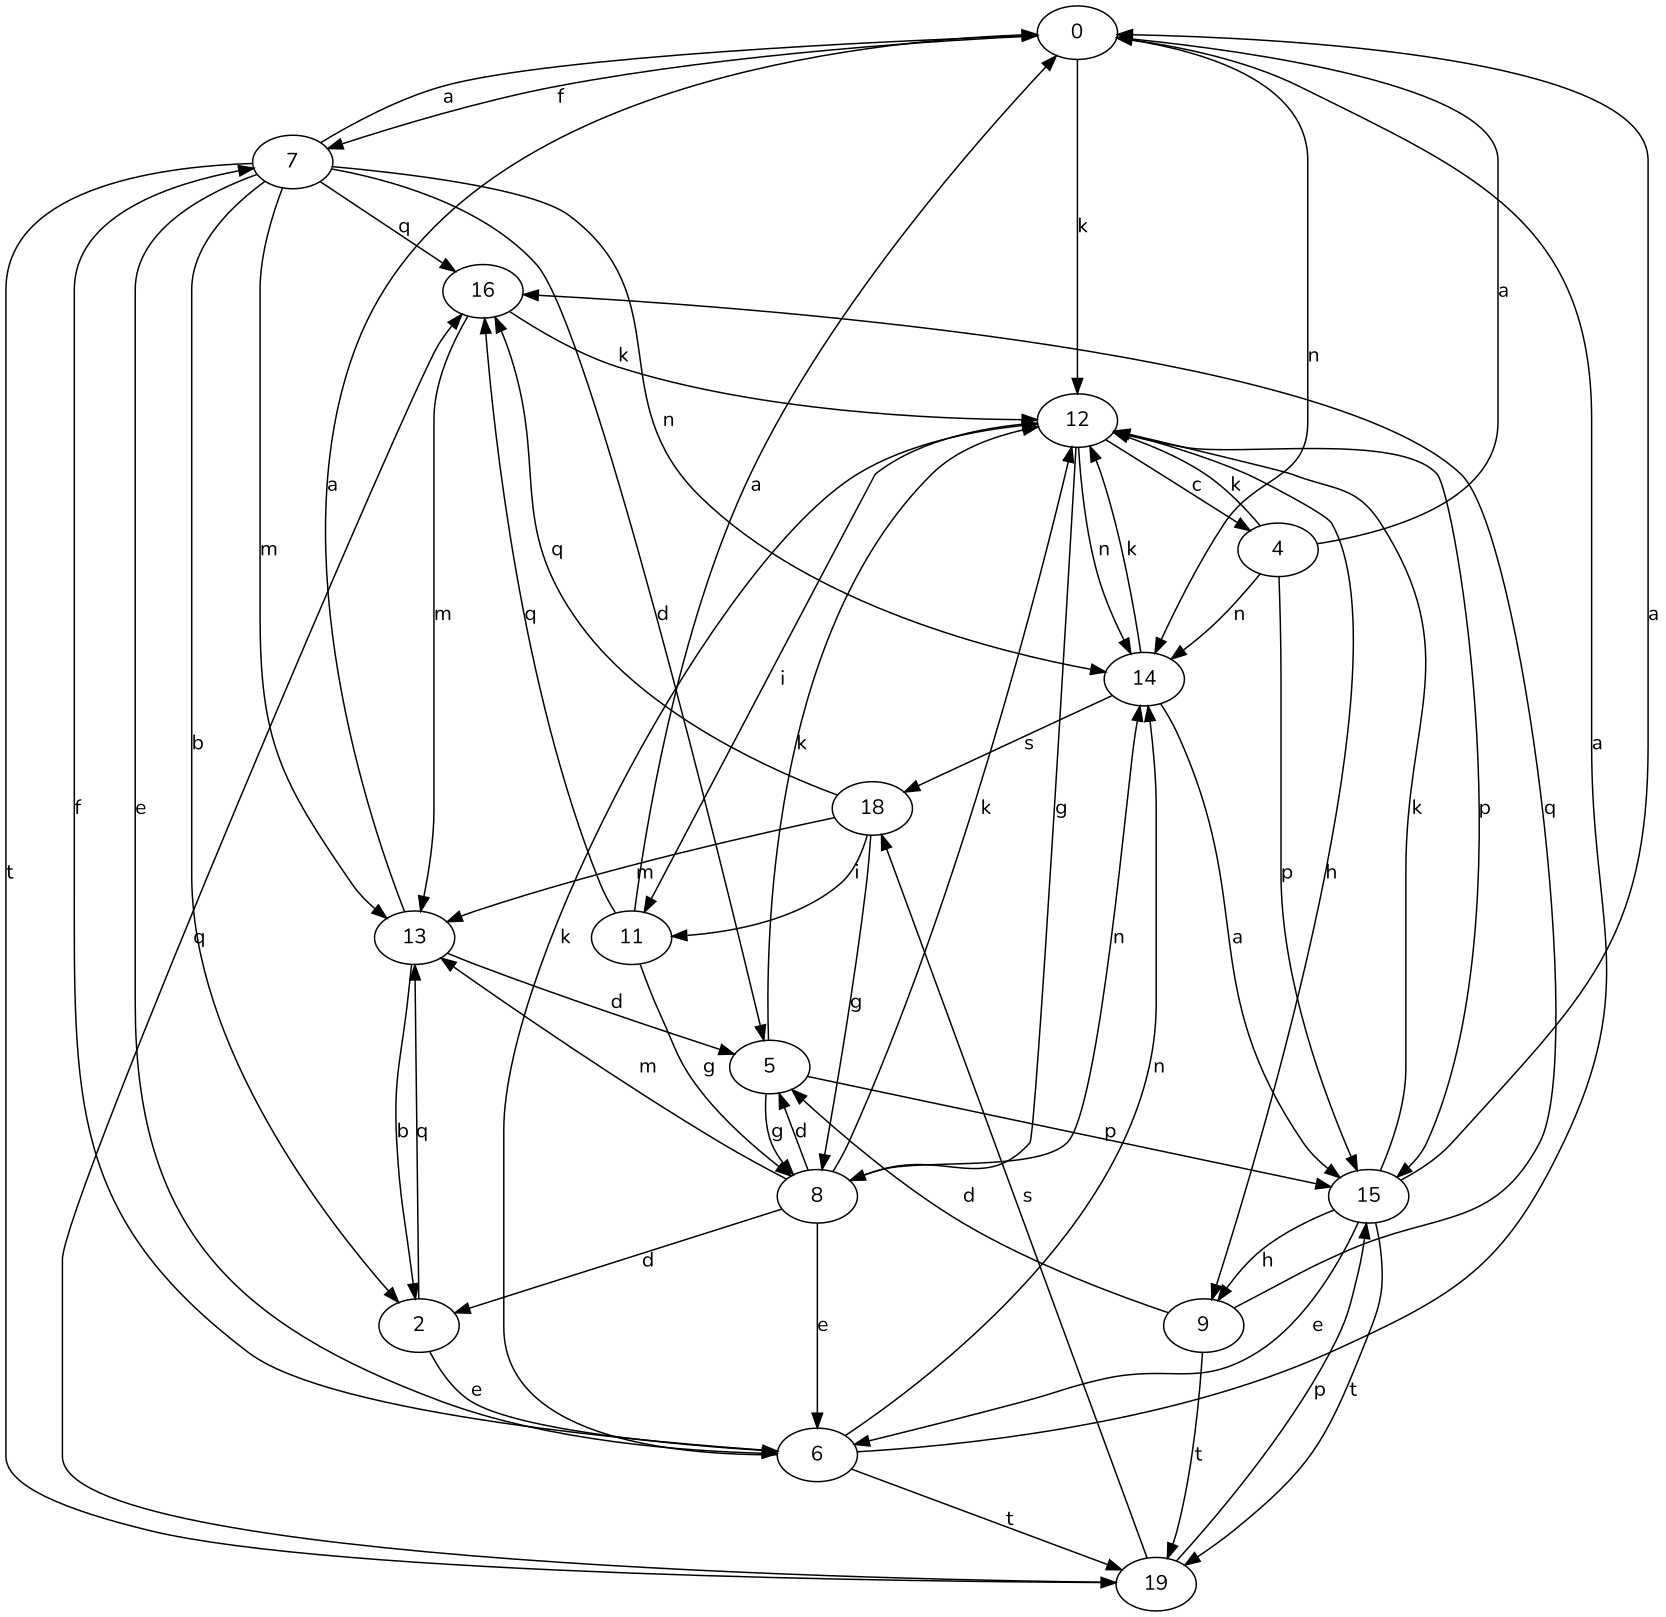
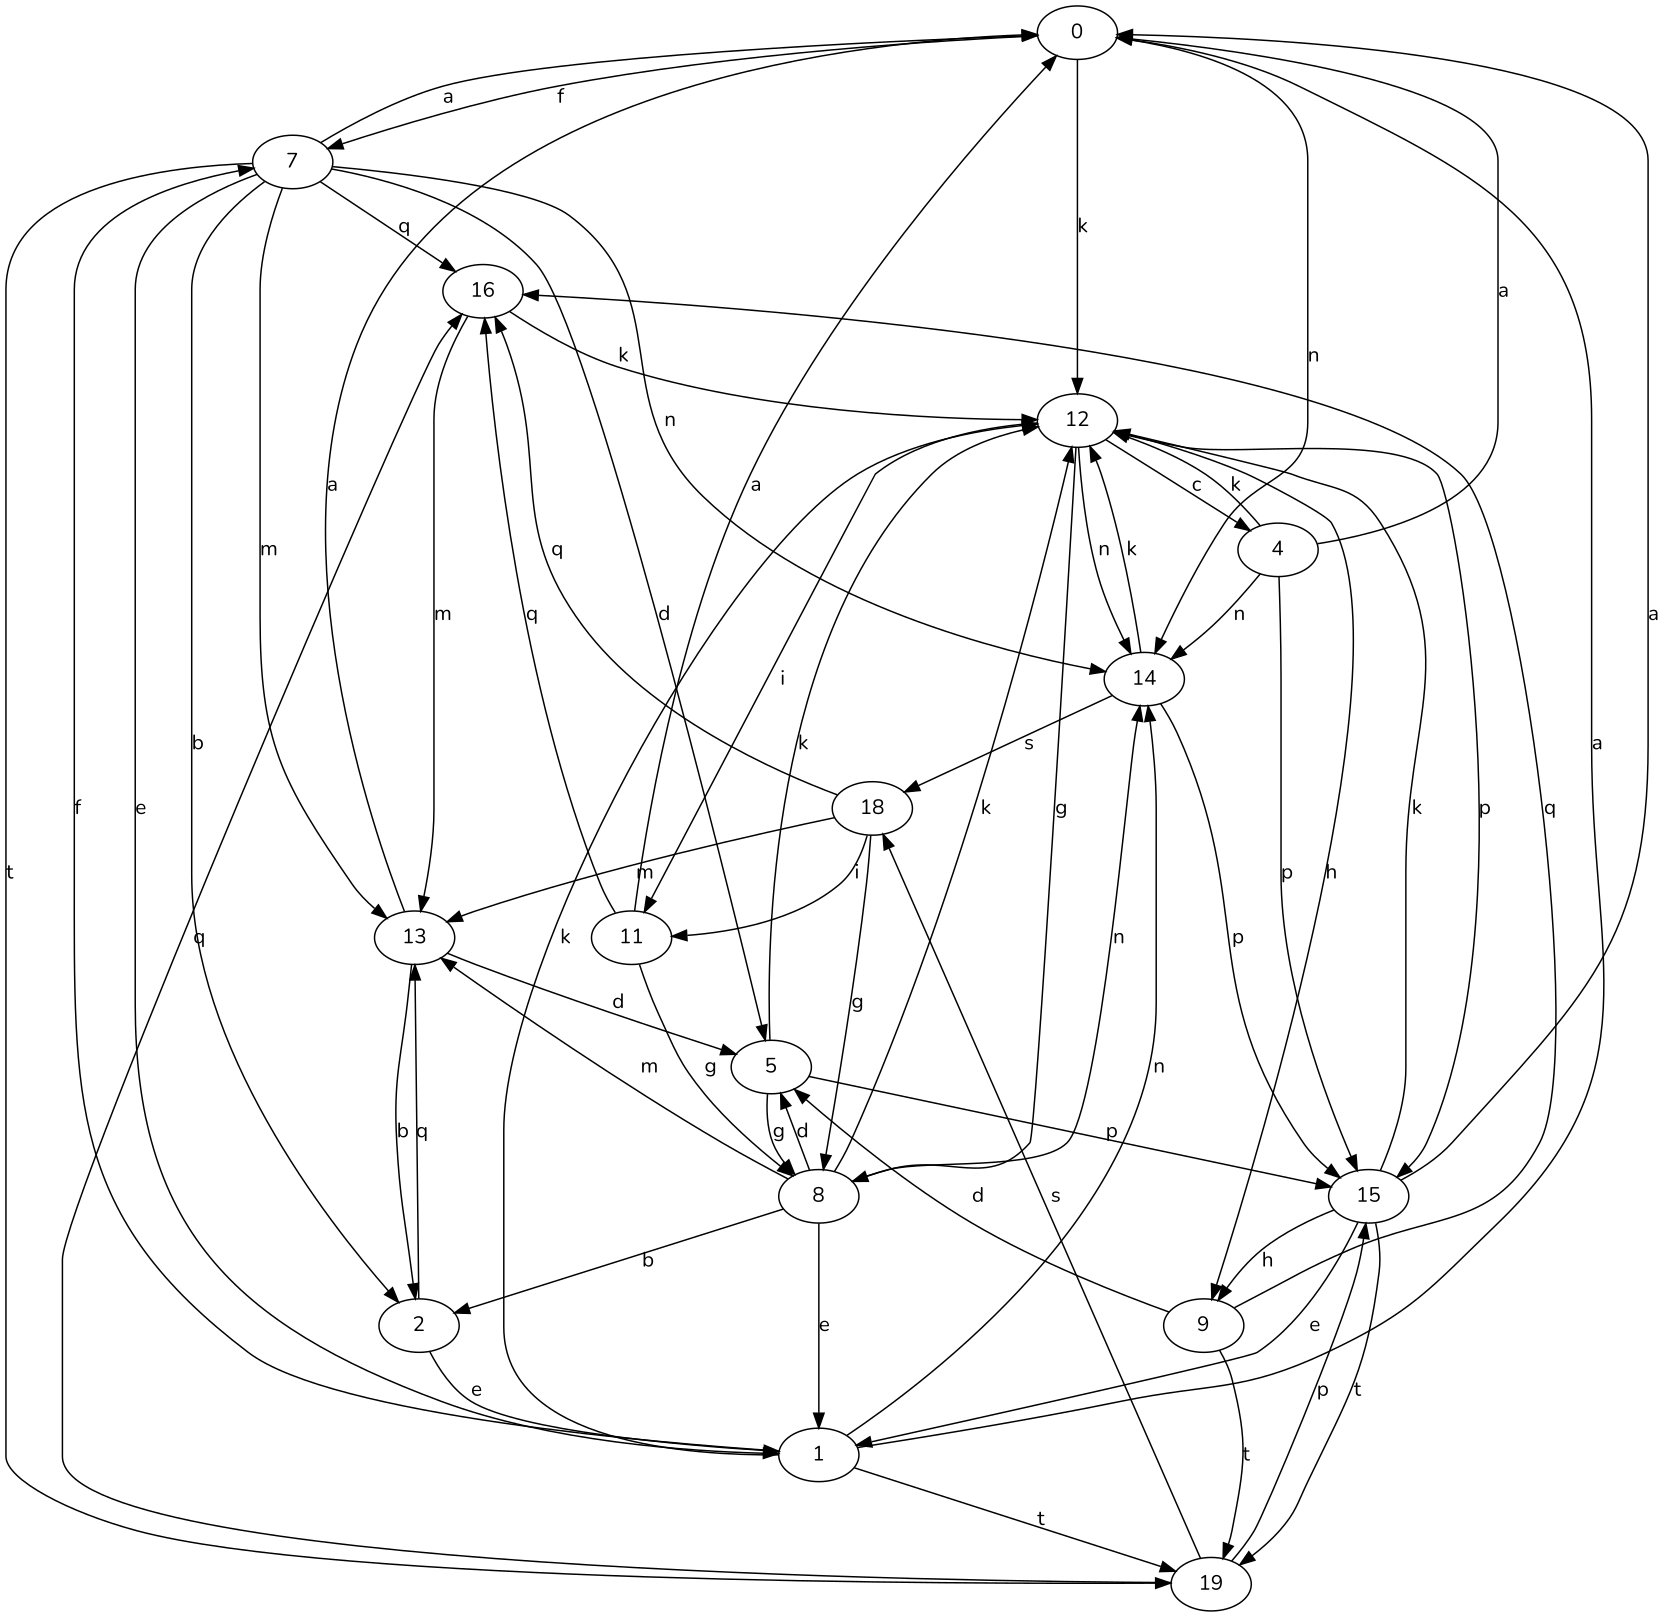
edge "14" -> "15": label "a" -> "p"
edge "8" -> "2": label "d" -> "b"
node "6": label "6" -> "1"
